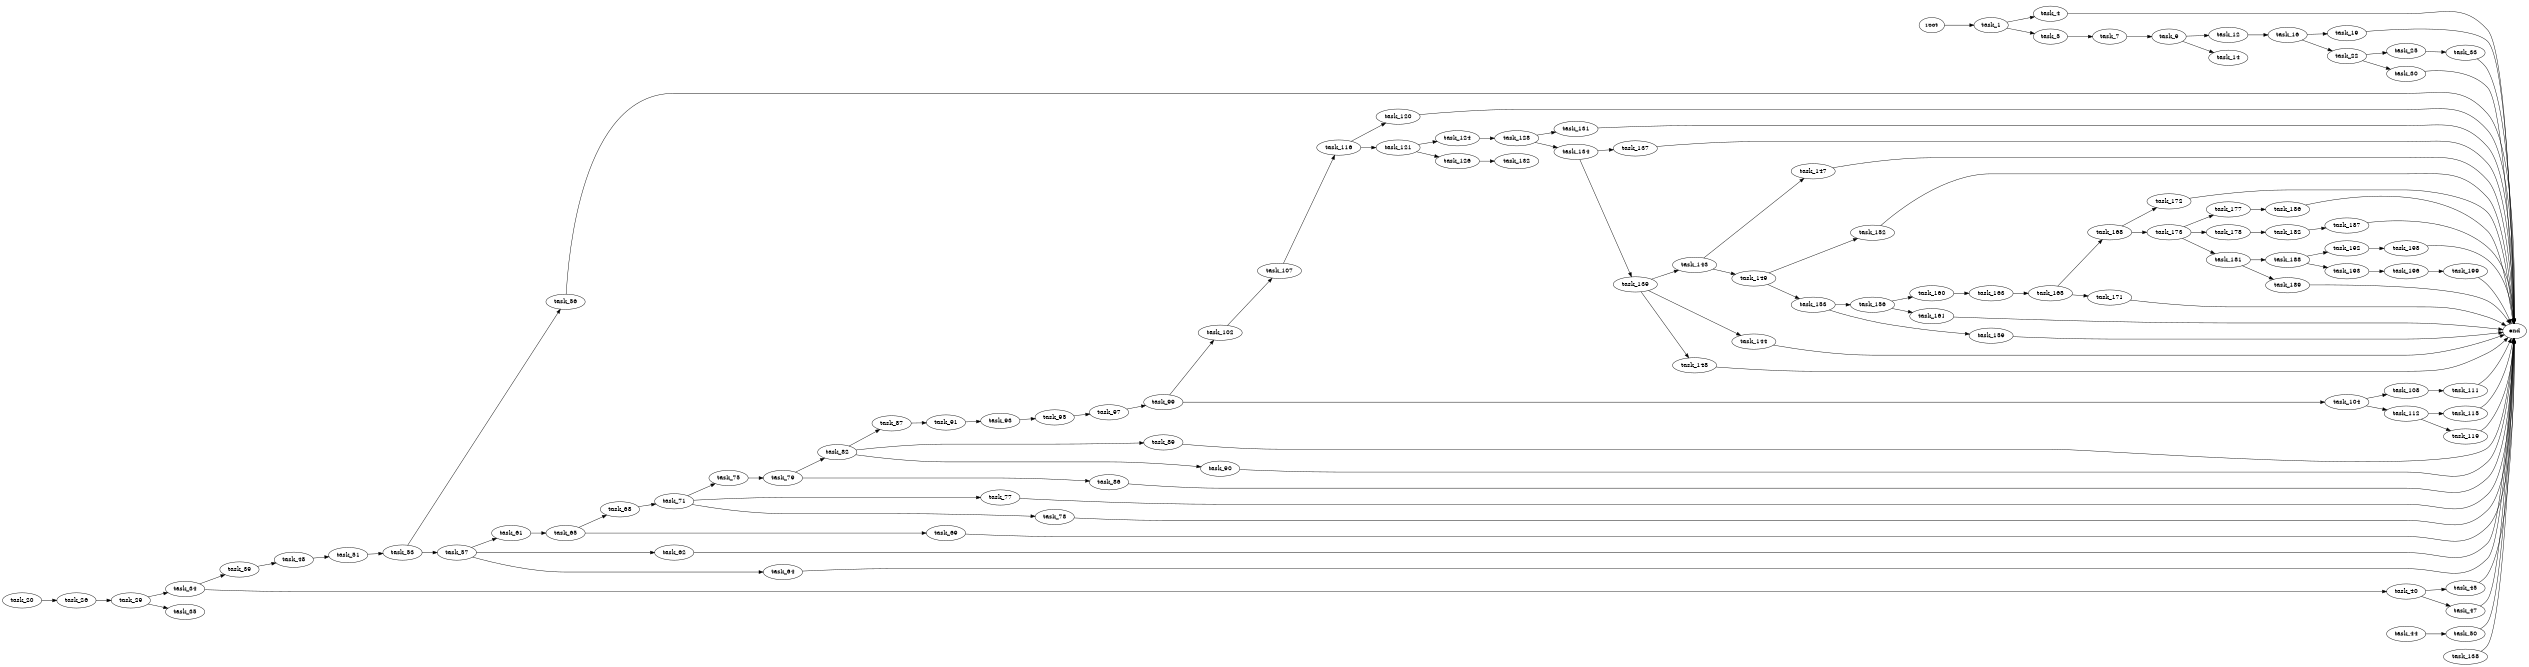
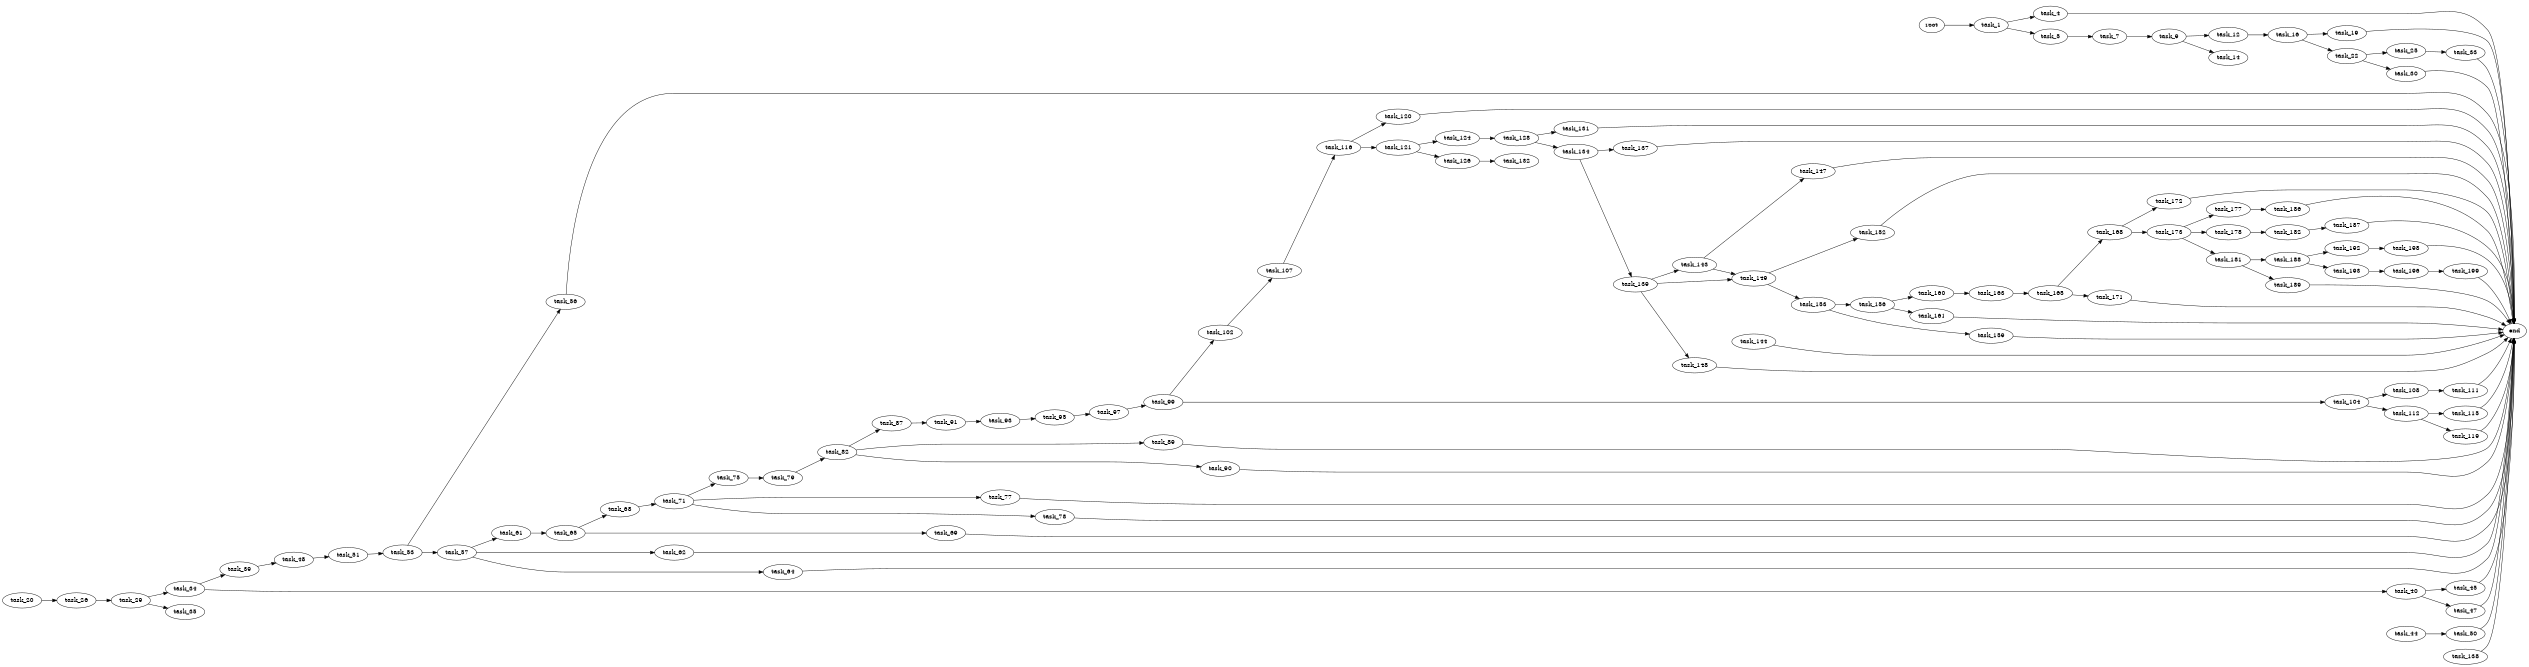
edge "task_139" -> "task_144": now "task_139" -> "task_149"
node "task_86": removed
